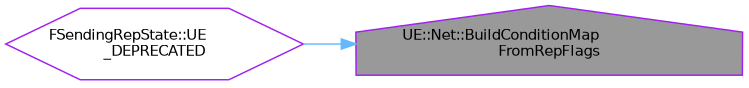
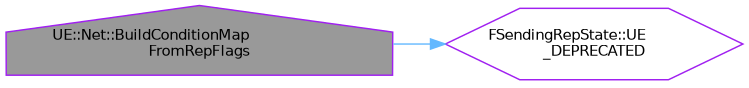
edge "FSendingRepState::UE _DEPRECATED" -> "UE::Net::BuildConditionMap FromRepFlags": reversed
